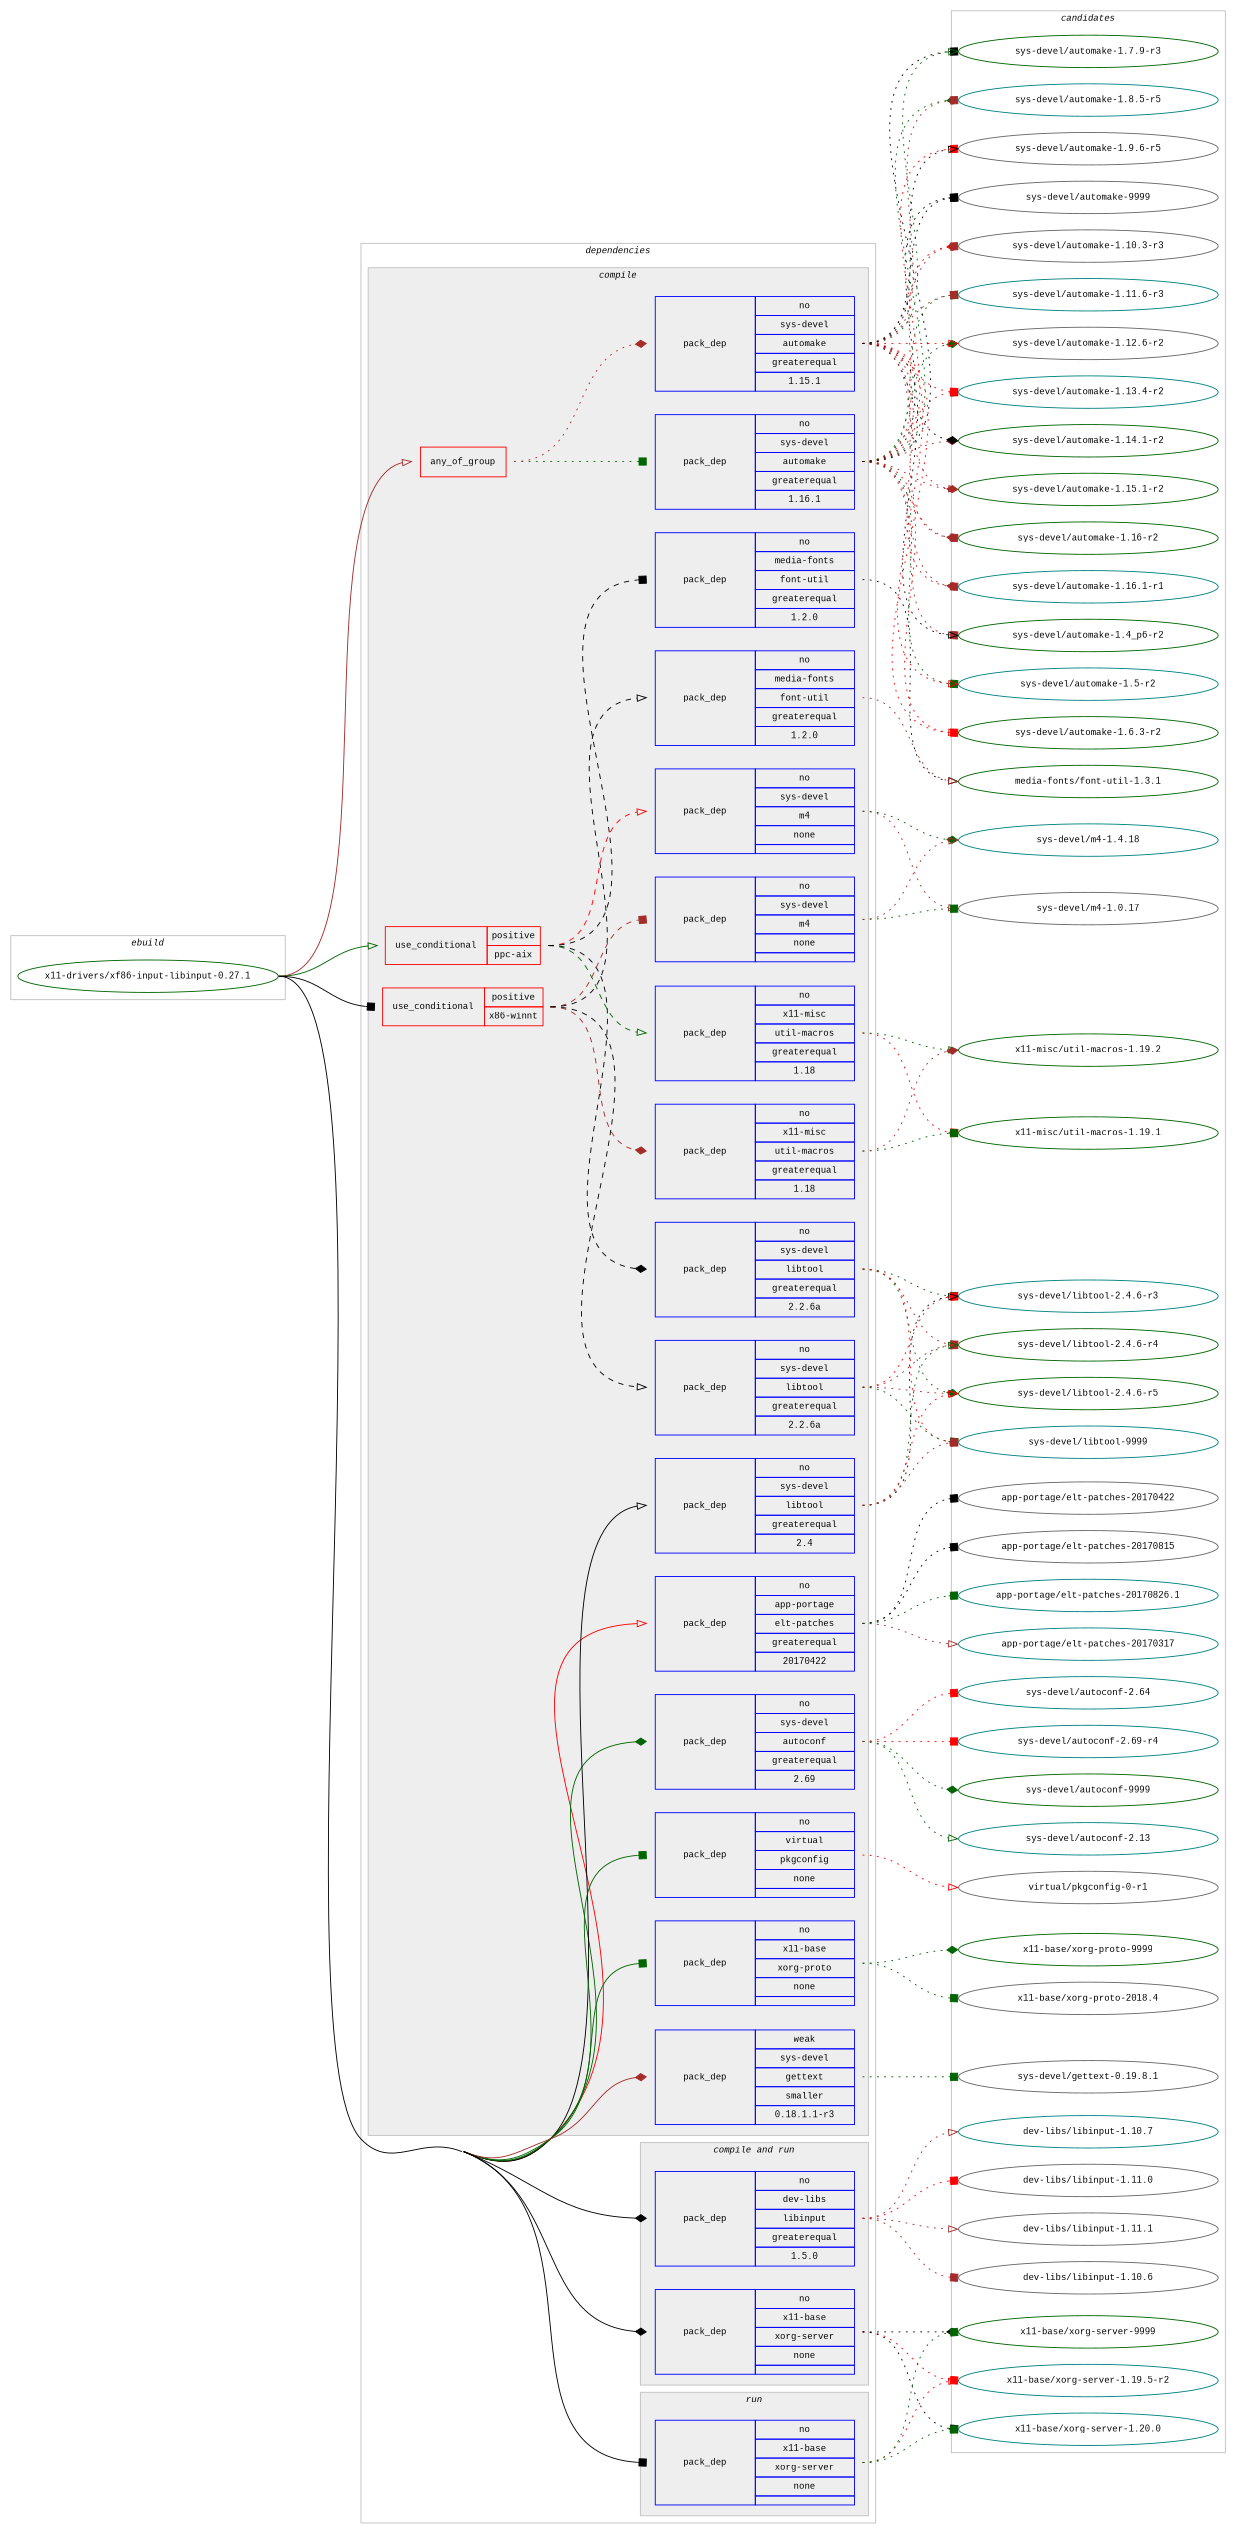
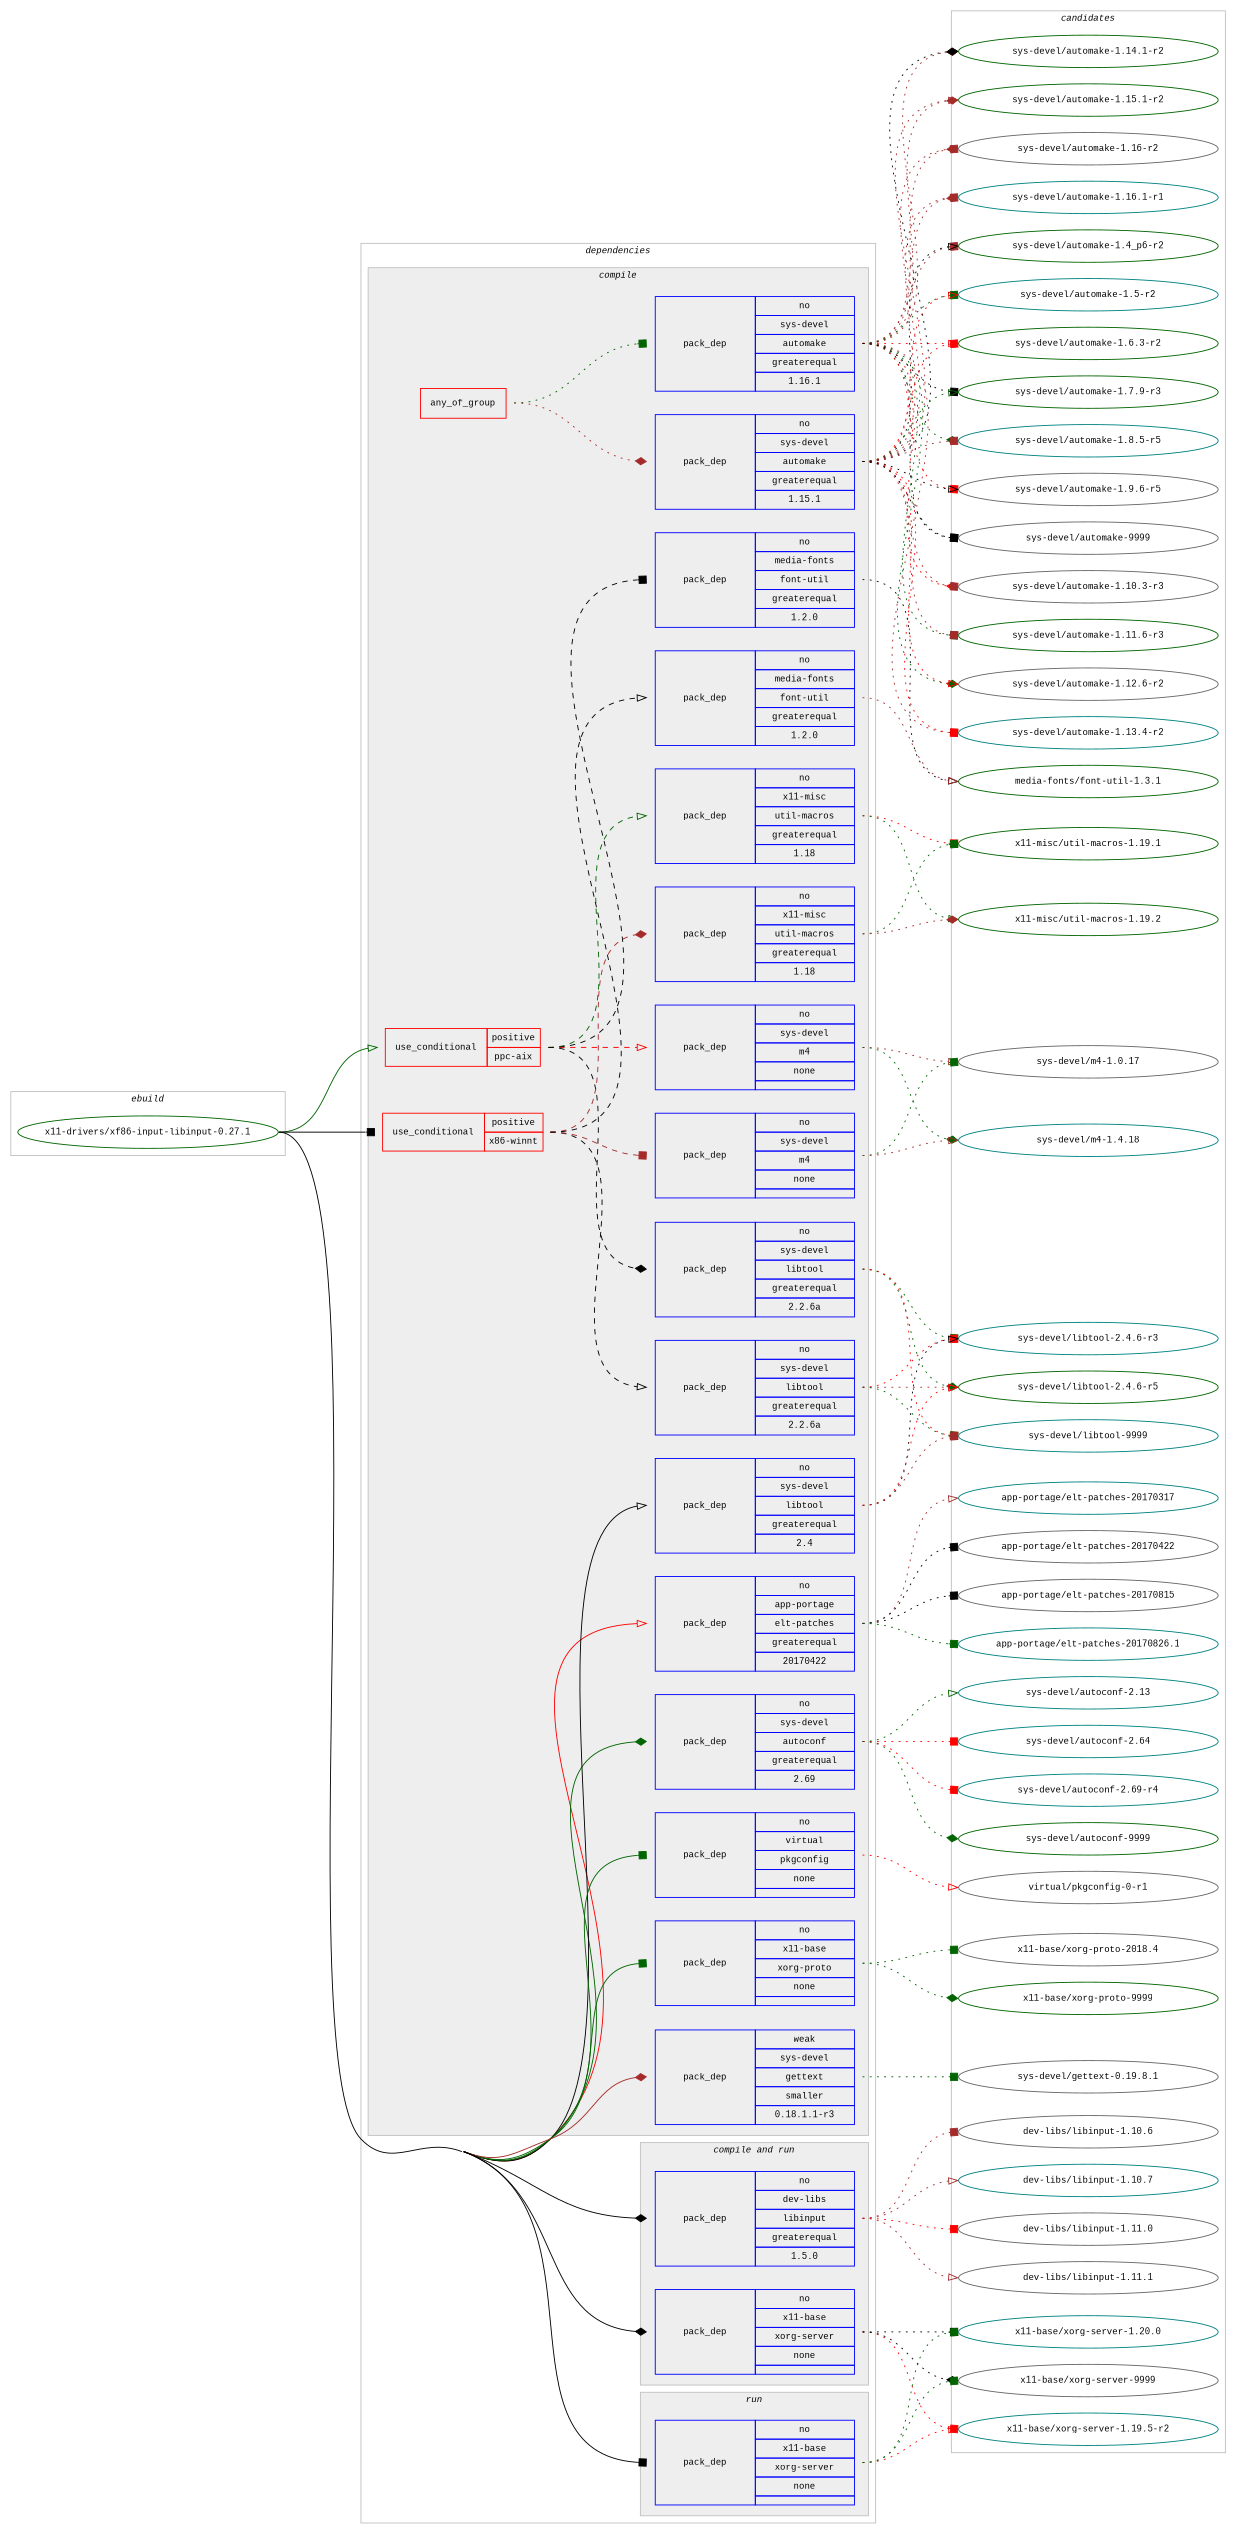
node "sys-devel/automake-1.11.6-r3": color teal -> darkgreen
node "sys-devel/automake-1.16-r2": color darkgreen -> gray40
edge "x11-drivers/xf86-input-libinput-0.27.1" -> "any_of_group": removed
node "sys-devel/libtool-2.4.6-r4": removed
node "x11-base/xorg-server-9999": color darkgreen -> gray40
